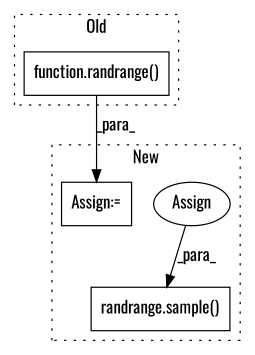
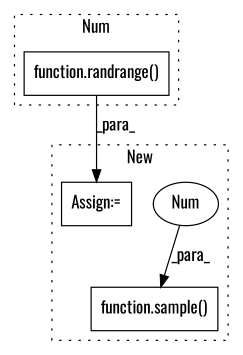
cluster "Old": label "Old" -> "Num"
node "Assign": label "Assign" -> "Num"
node "randrange.sample()": label "randrange.sample()" -> "function.sample()"
